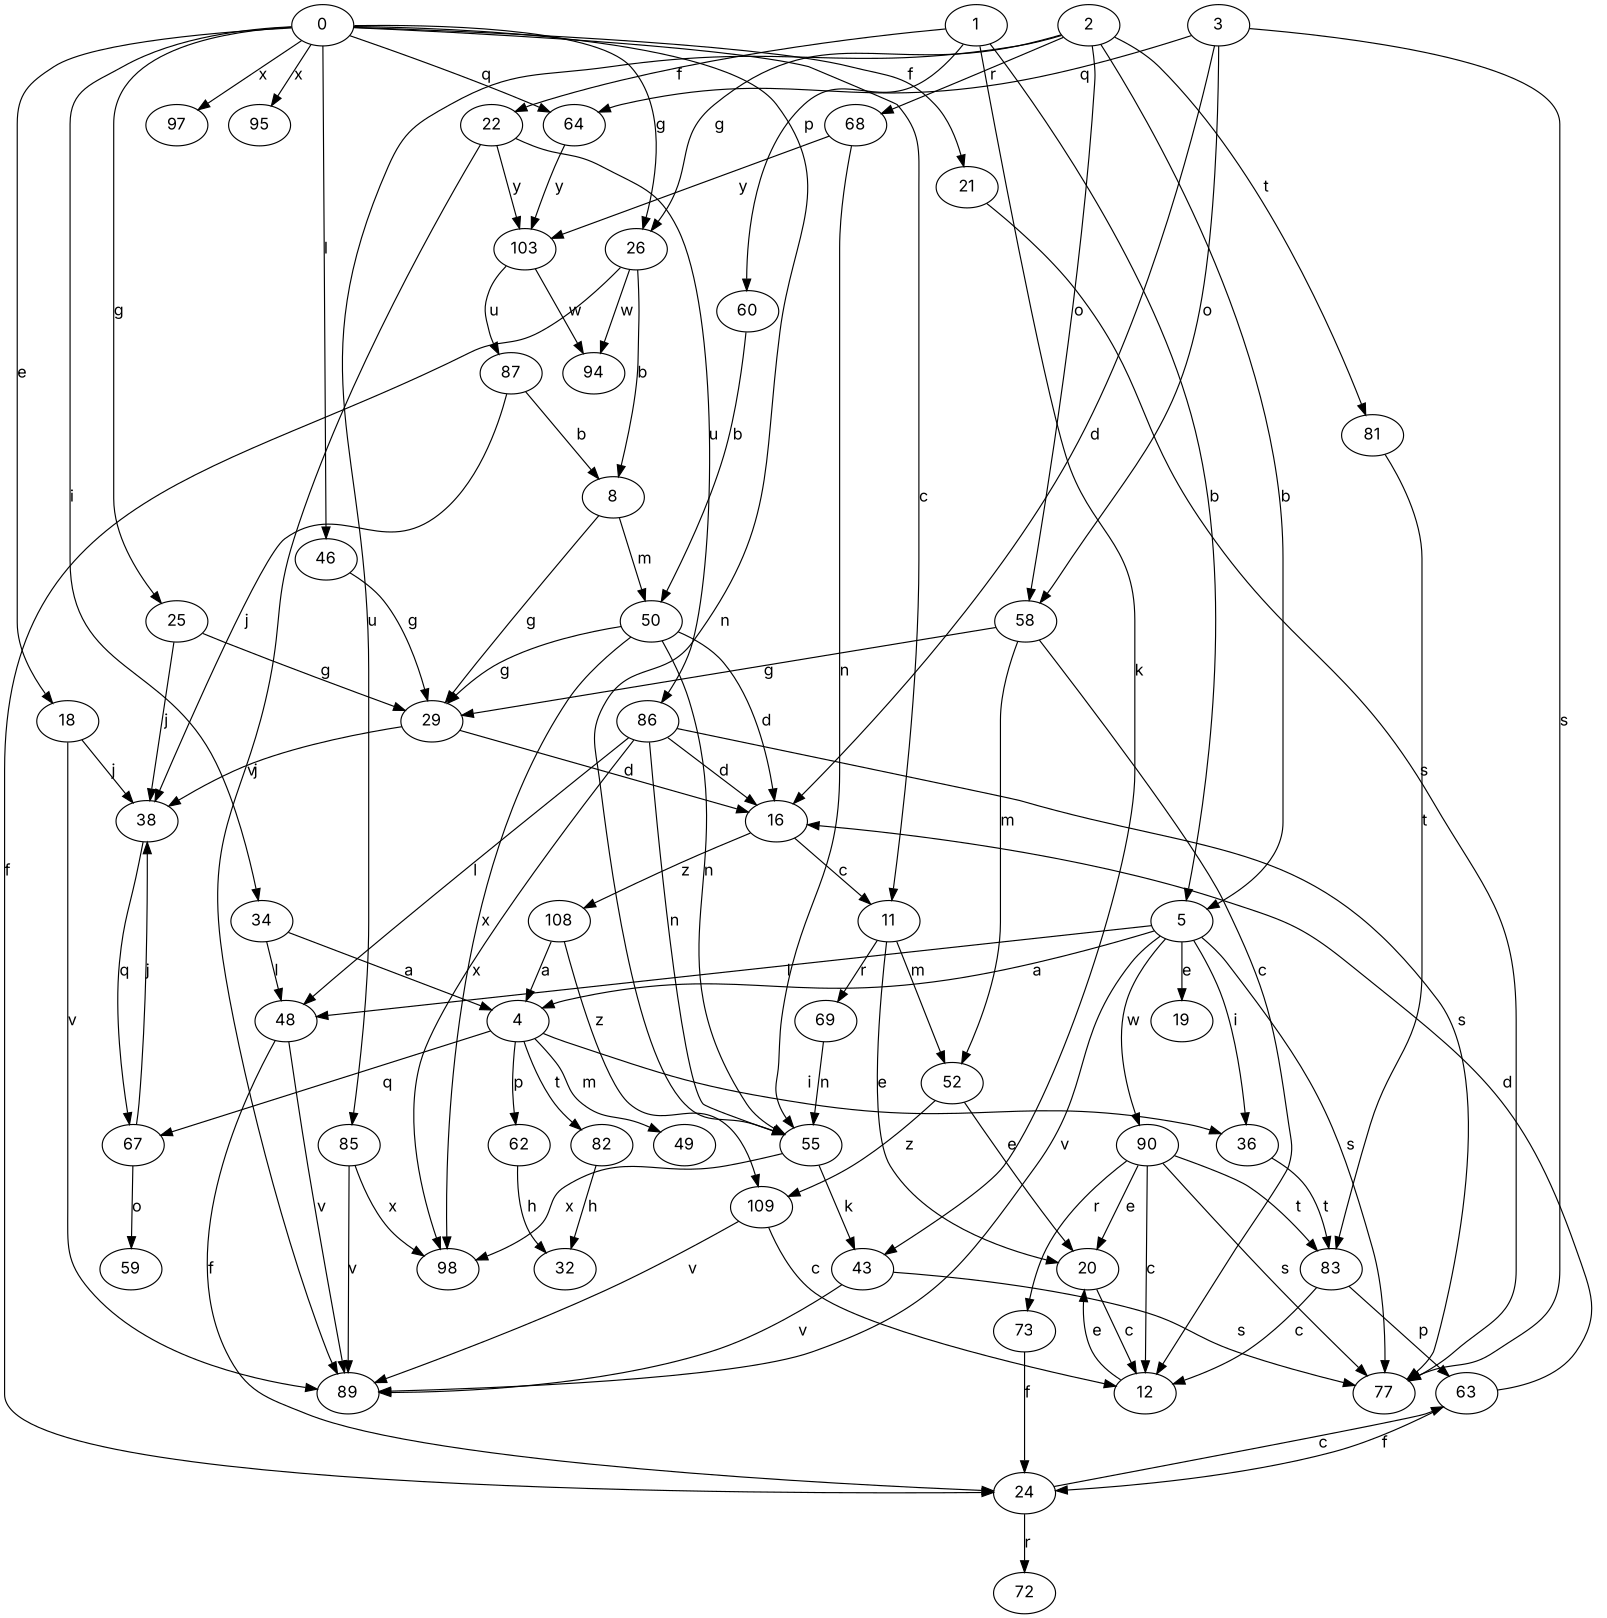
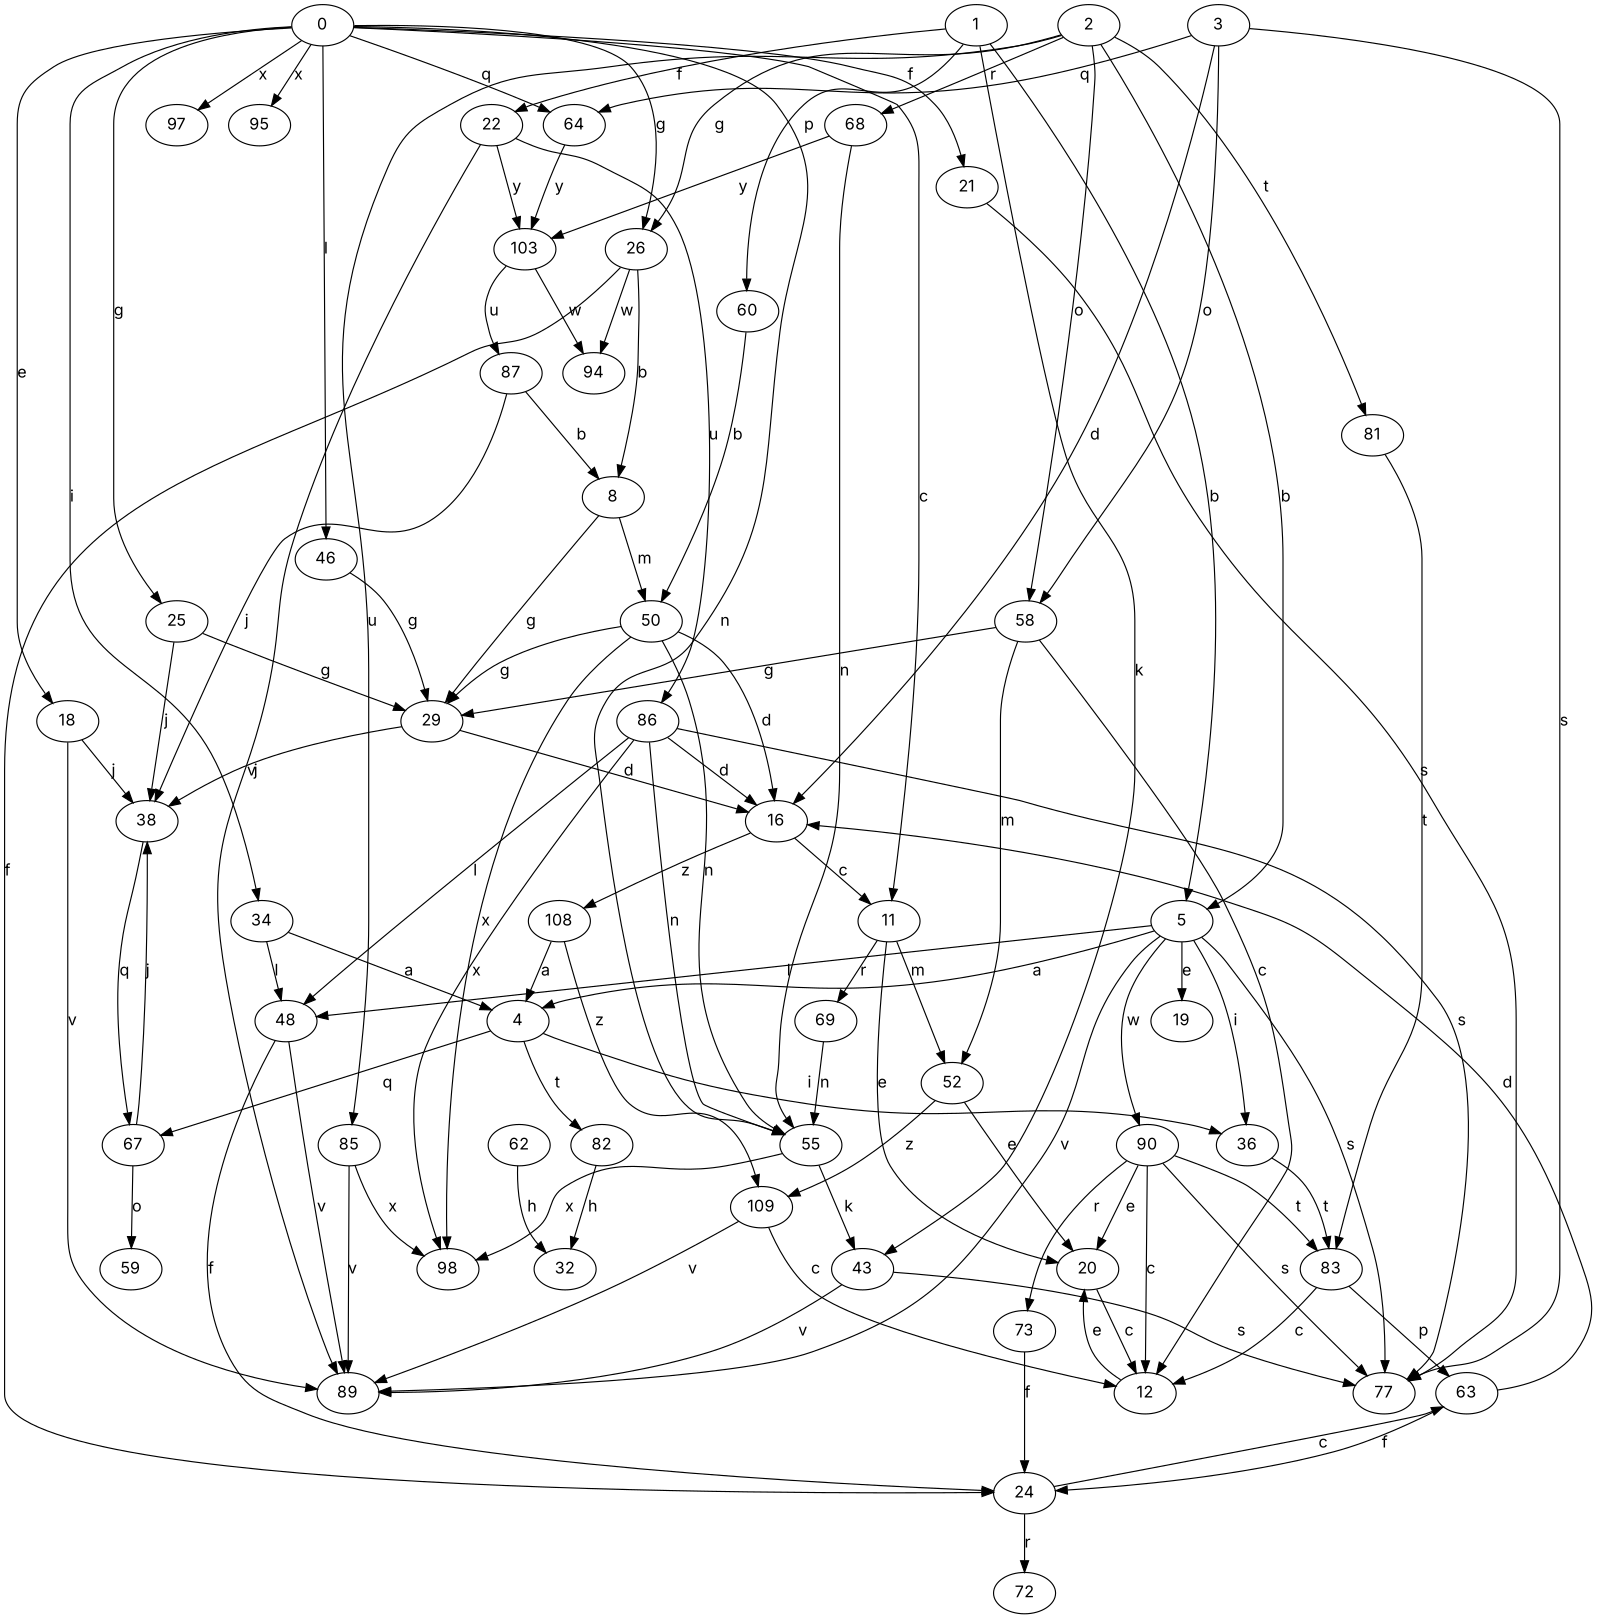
edge "4" -> "62": removed, label "p"
node "49": removed
